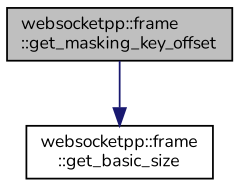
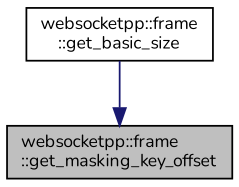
edge "websocketpp::frame ::get_masking_key_offset" -> "websocketpp::frame ::get_basic_size": reversed
